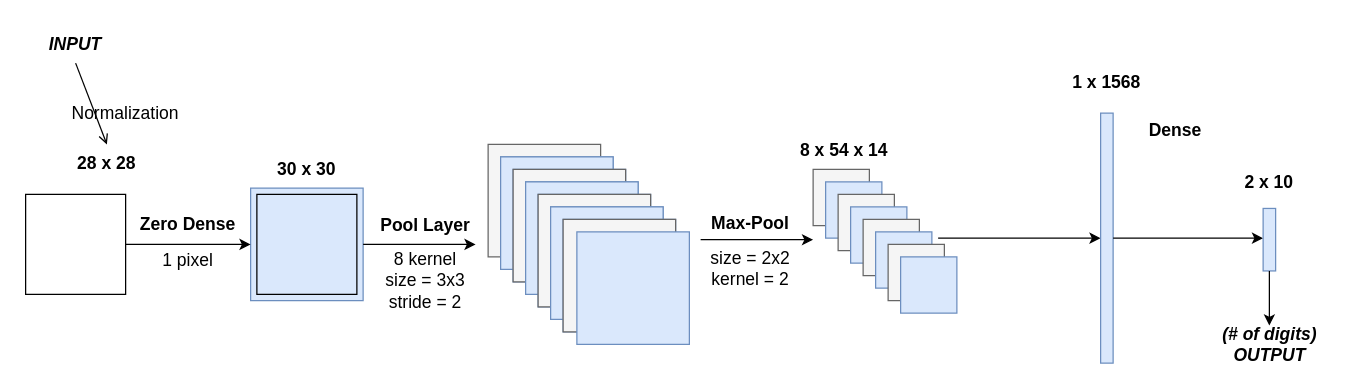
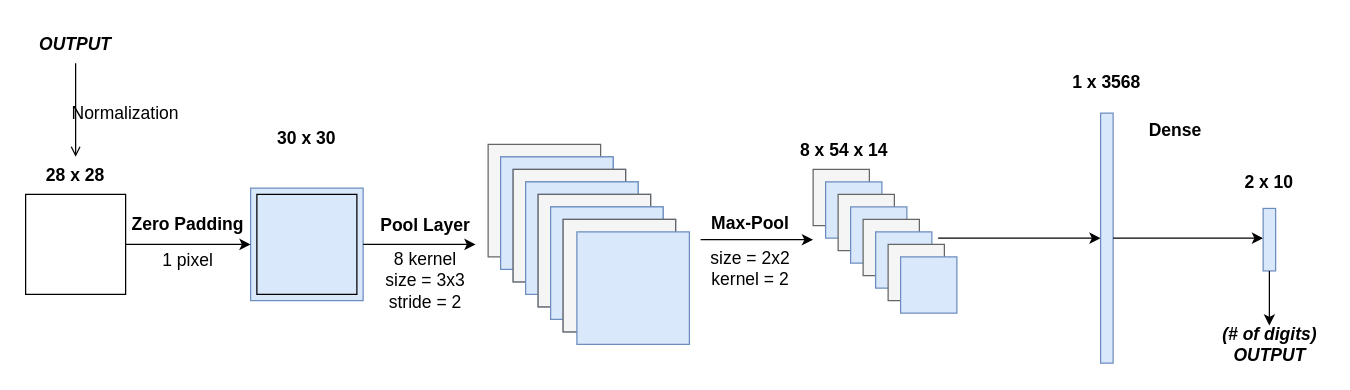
node "INPUT": label "INPUT" -> "OUTPUT"
node "1 x 1568": label "1 x 1568" -> "1 x 3568"
node "28 x 28": moved (107, 163) -> (76, 176)
node "30 x 30": moved (307, 169) -> (307, 138)
node "Zero Dense": label "Zero Dense" -> "Zero Padding"
